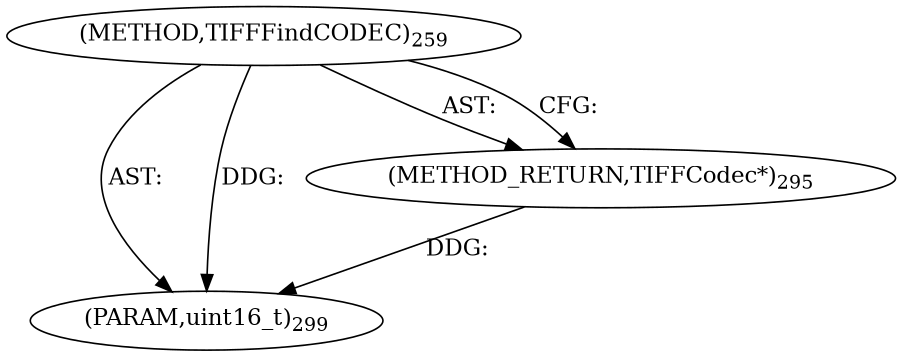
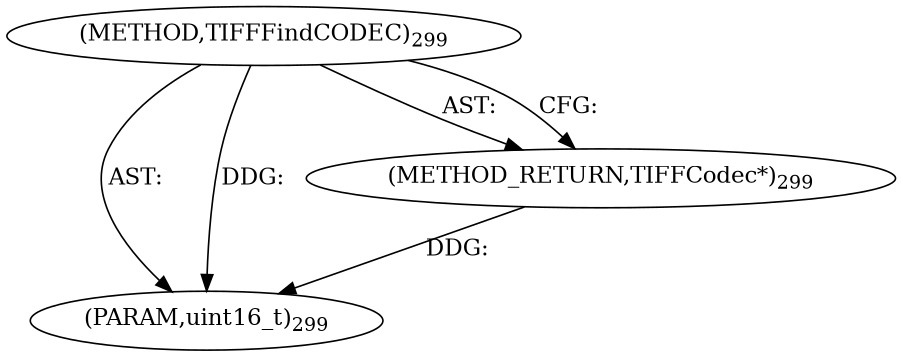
node "(METHOD,TIFFFindCODEC)": text "259" -> "299"
node "(METHOD_RETURN,TIFFCodec*)": text "295" -> "299"
